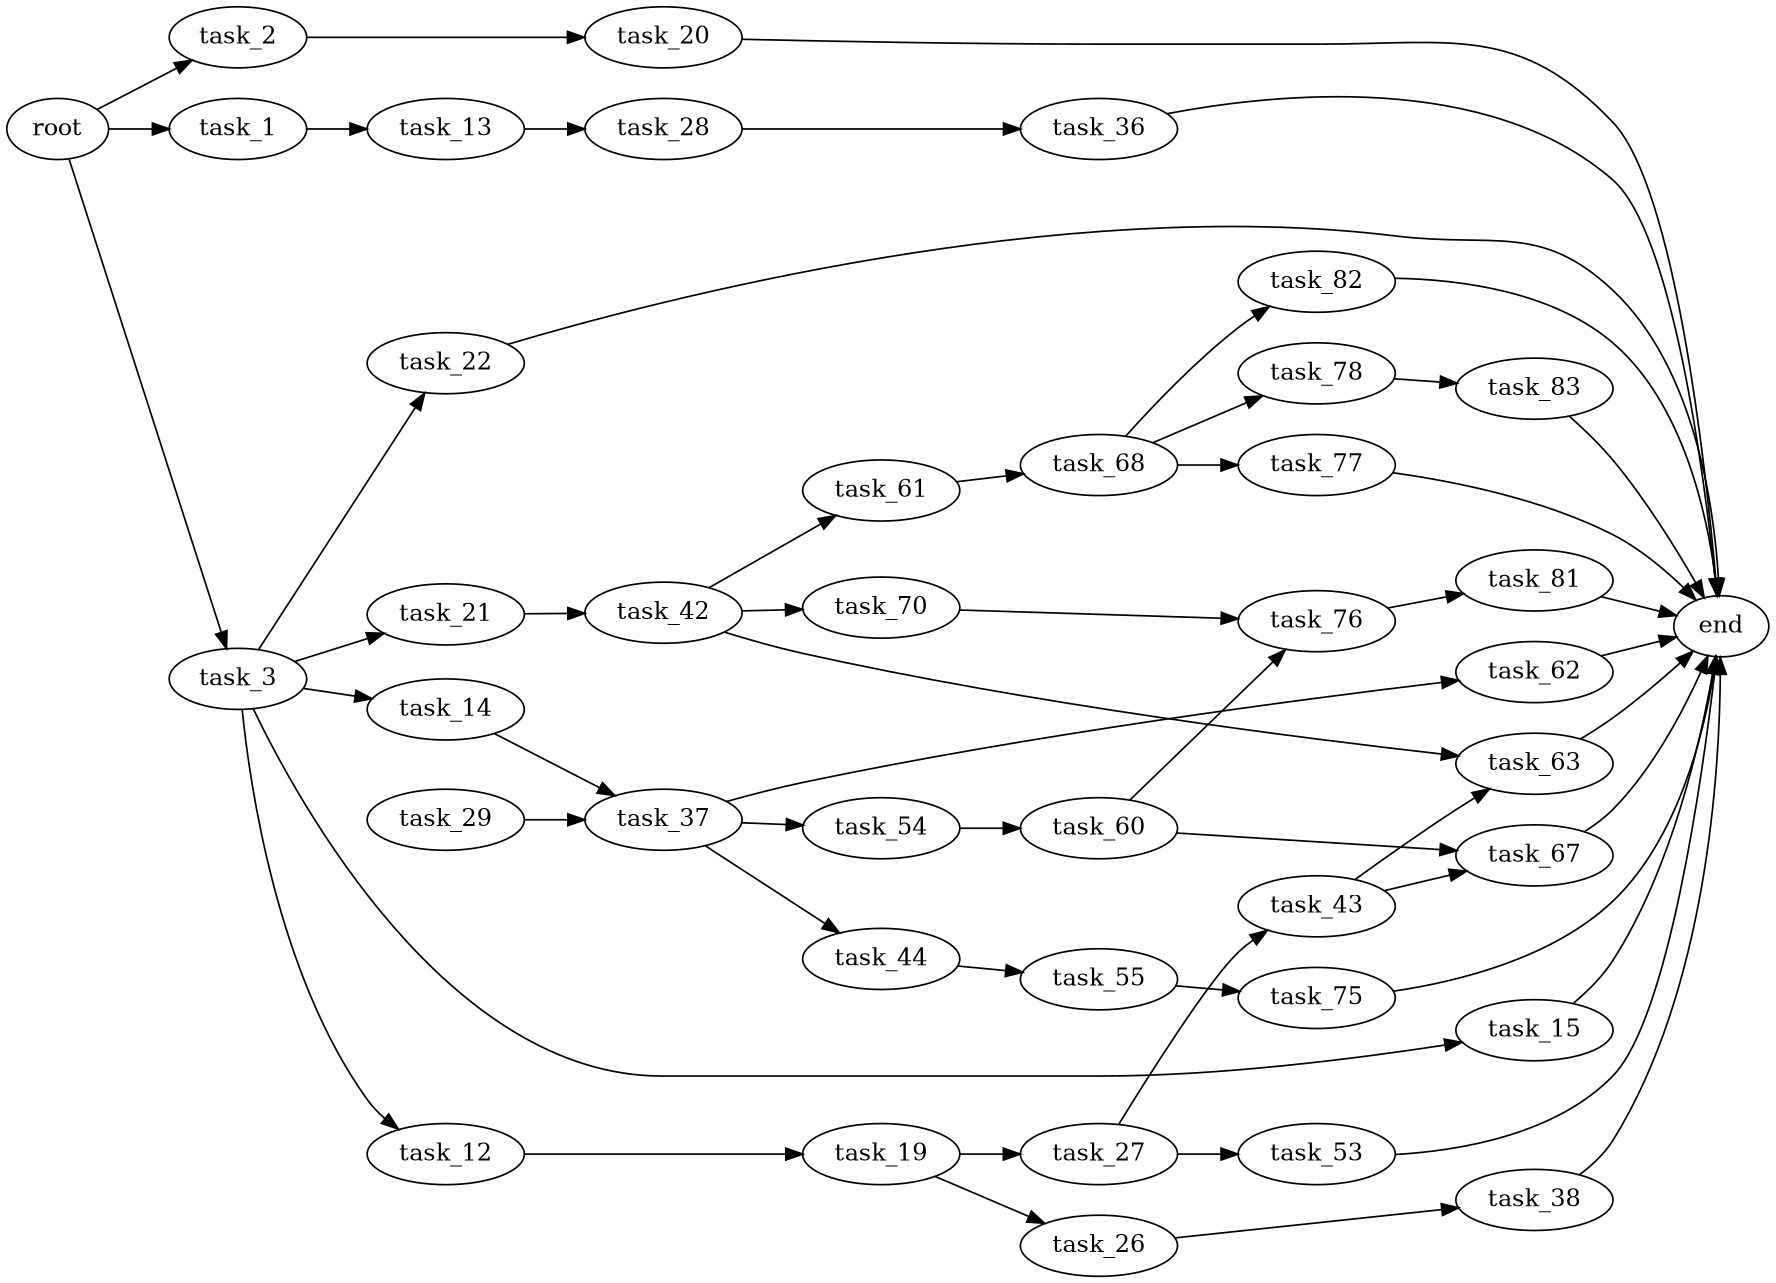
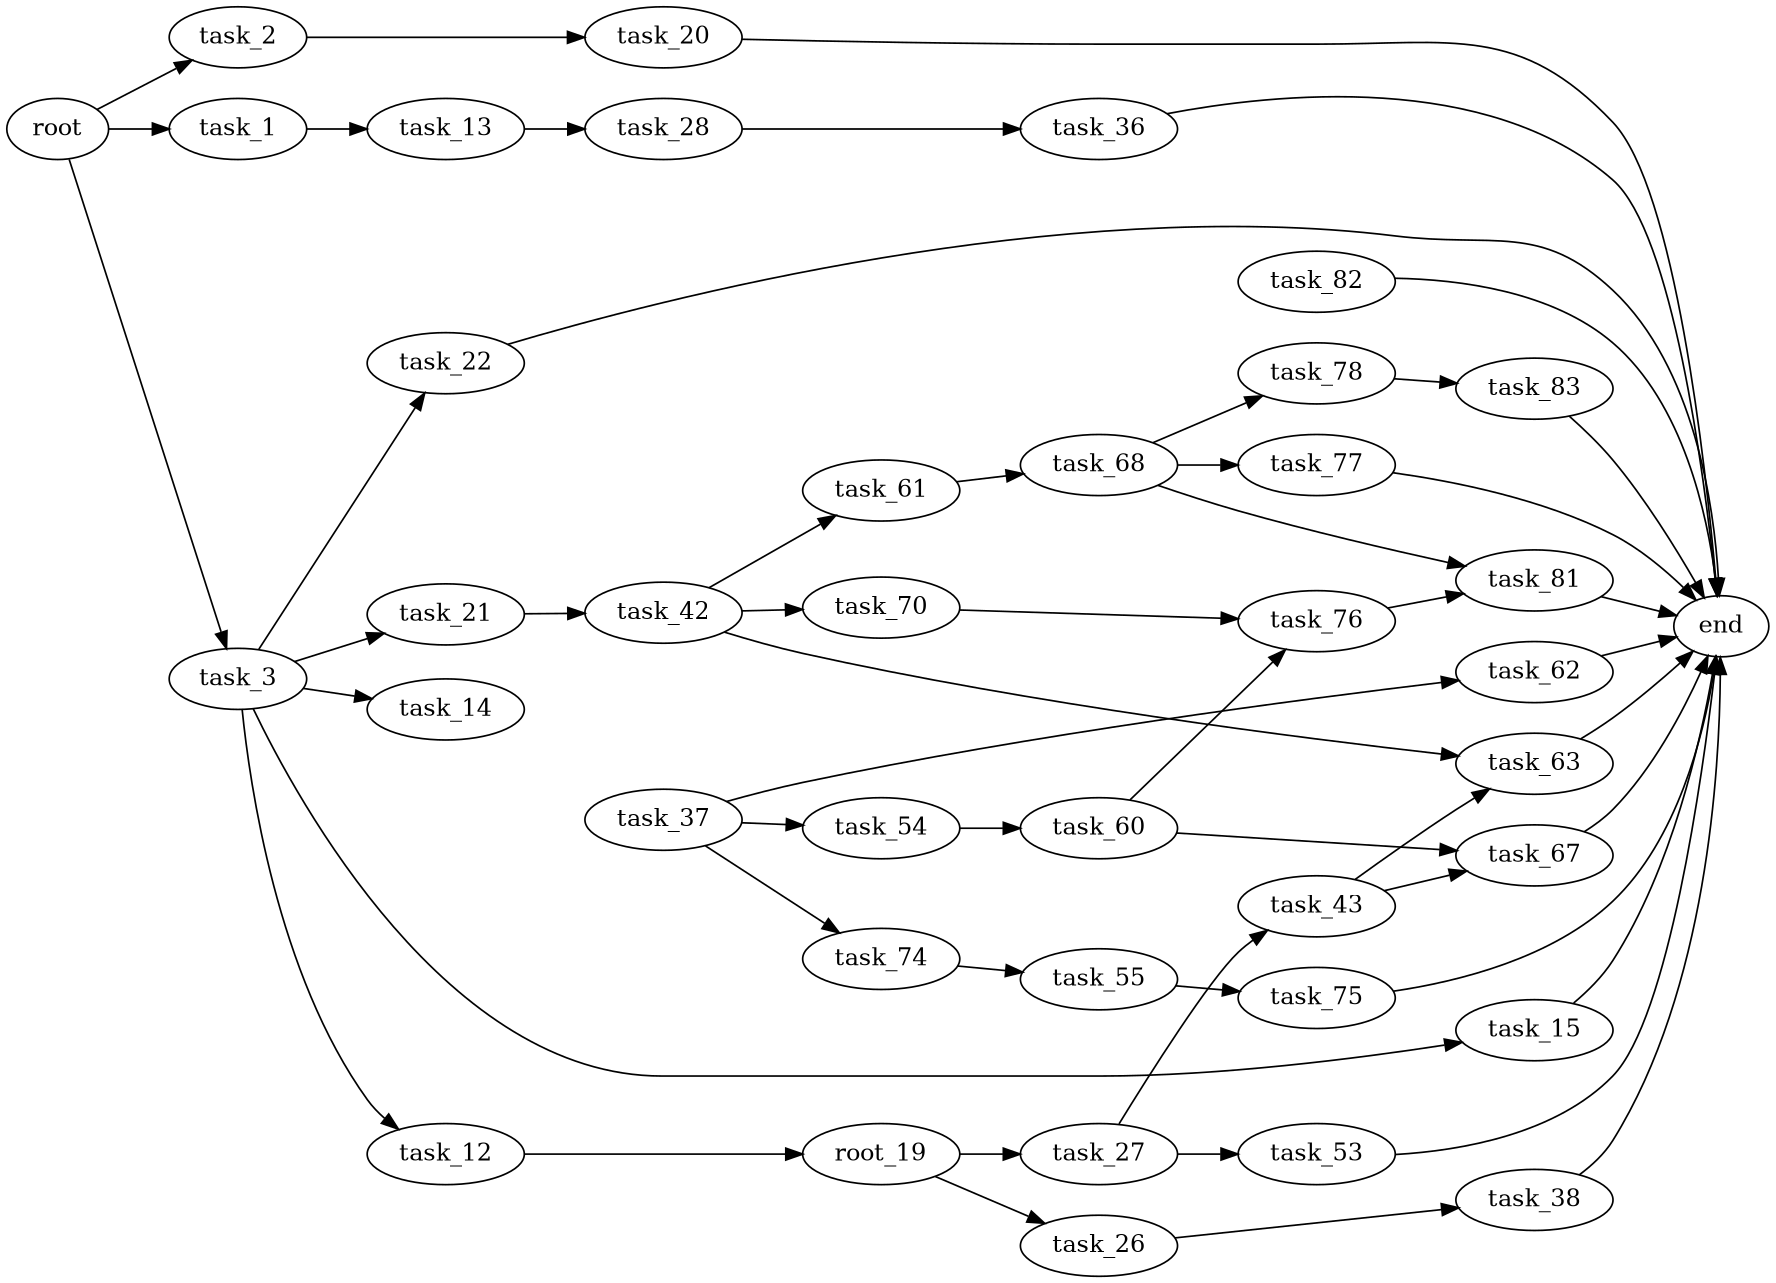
edge "task_68" -> "task_82": now "task_68" -> "task_81"
edge "task_14" -> "task_37": removed
node "task_29": removed
node "task_44": label "task_44" -> "task_74"
node "task_19": label "task_19" -> "root_19"
